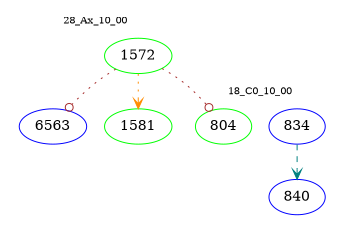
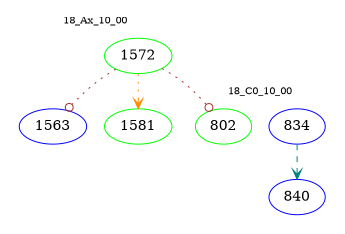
cluster "28_Ax_10_00": label "28_Ax_10_00" -> "18_Ax_10_00"
node "6563": label "6563" -> "1563"
node "804": label "804" -> "802"
